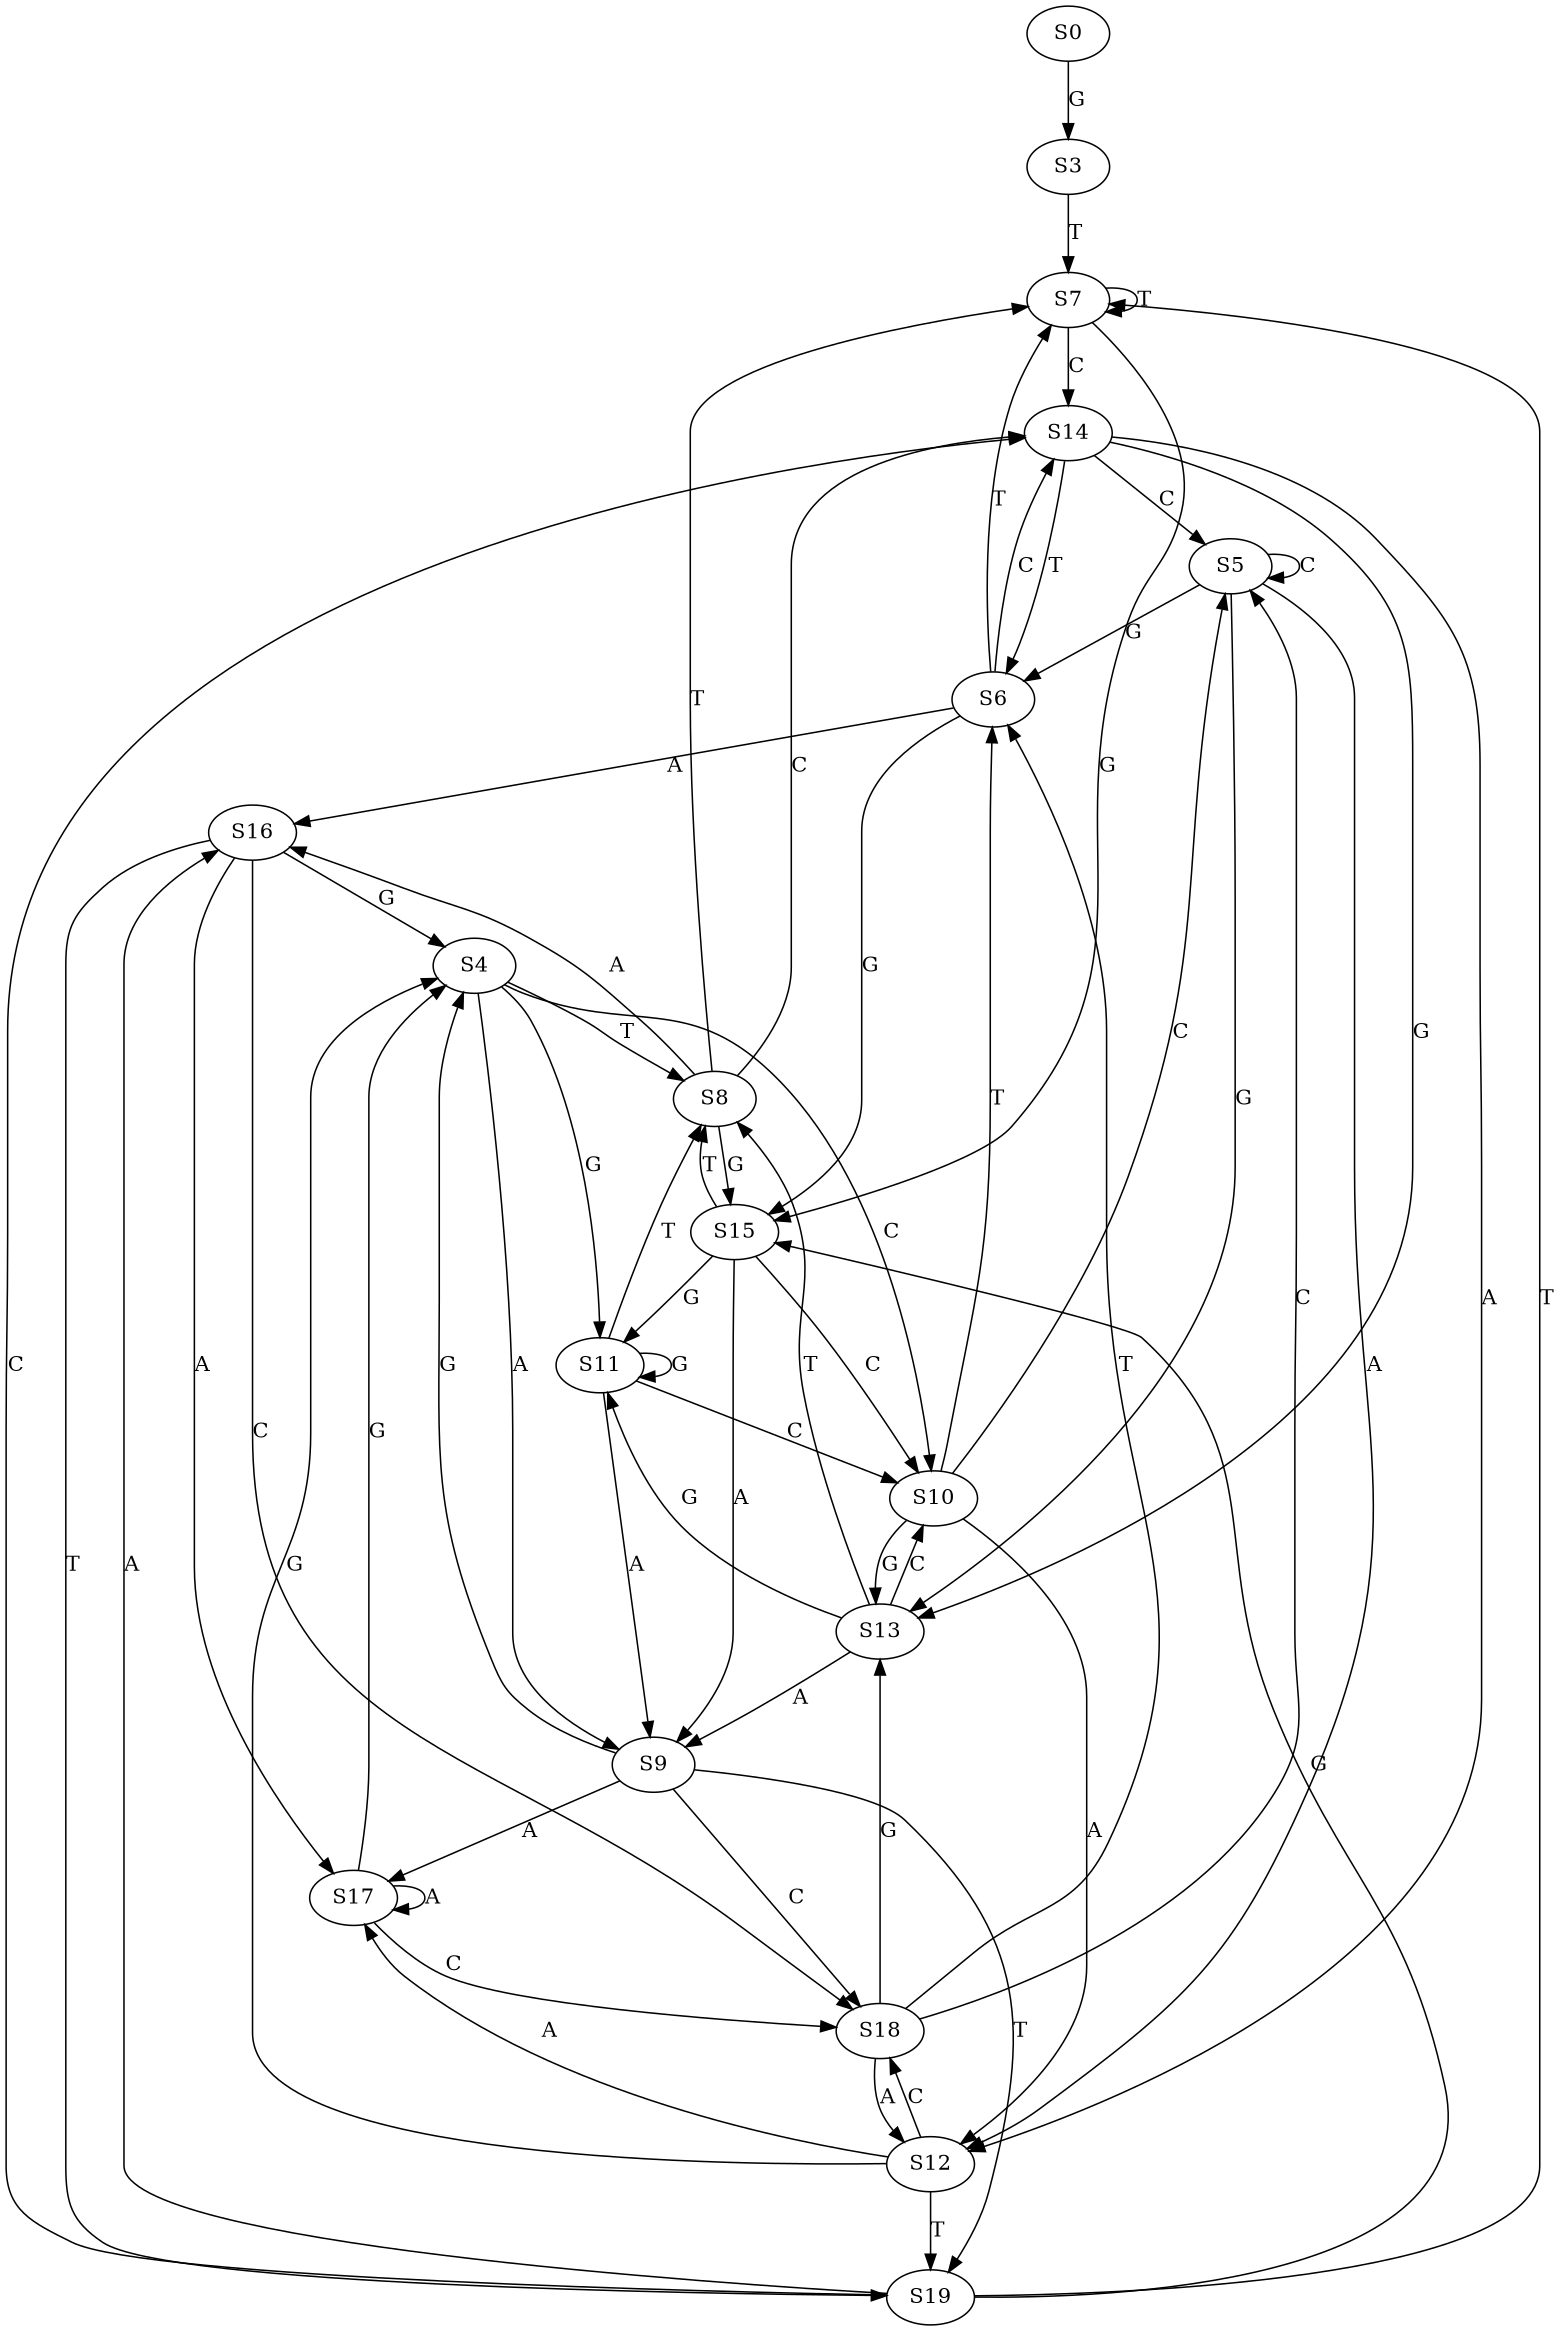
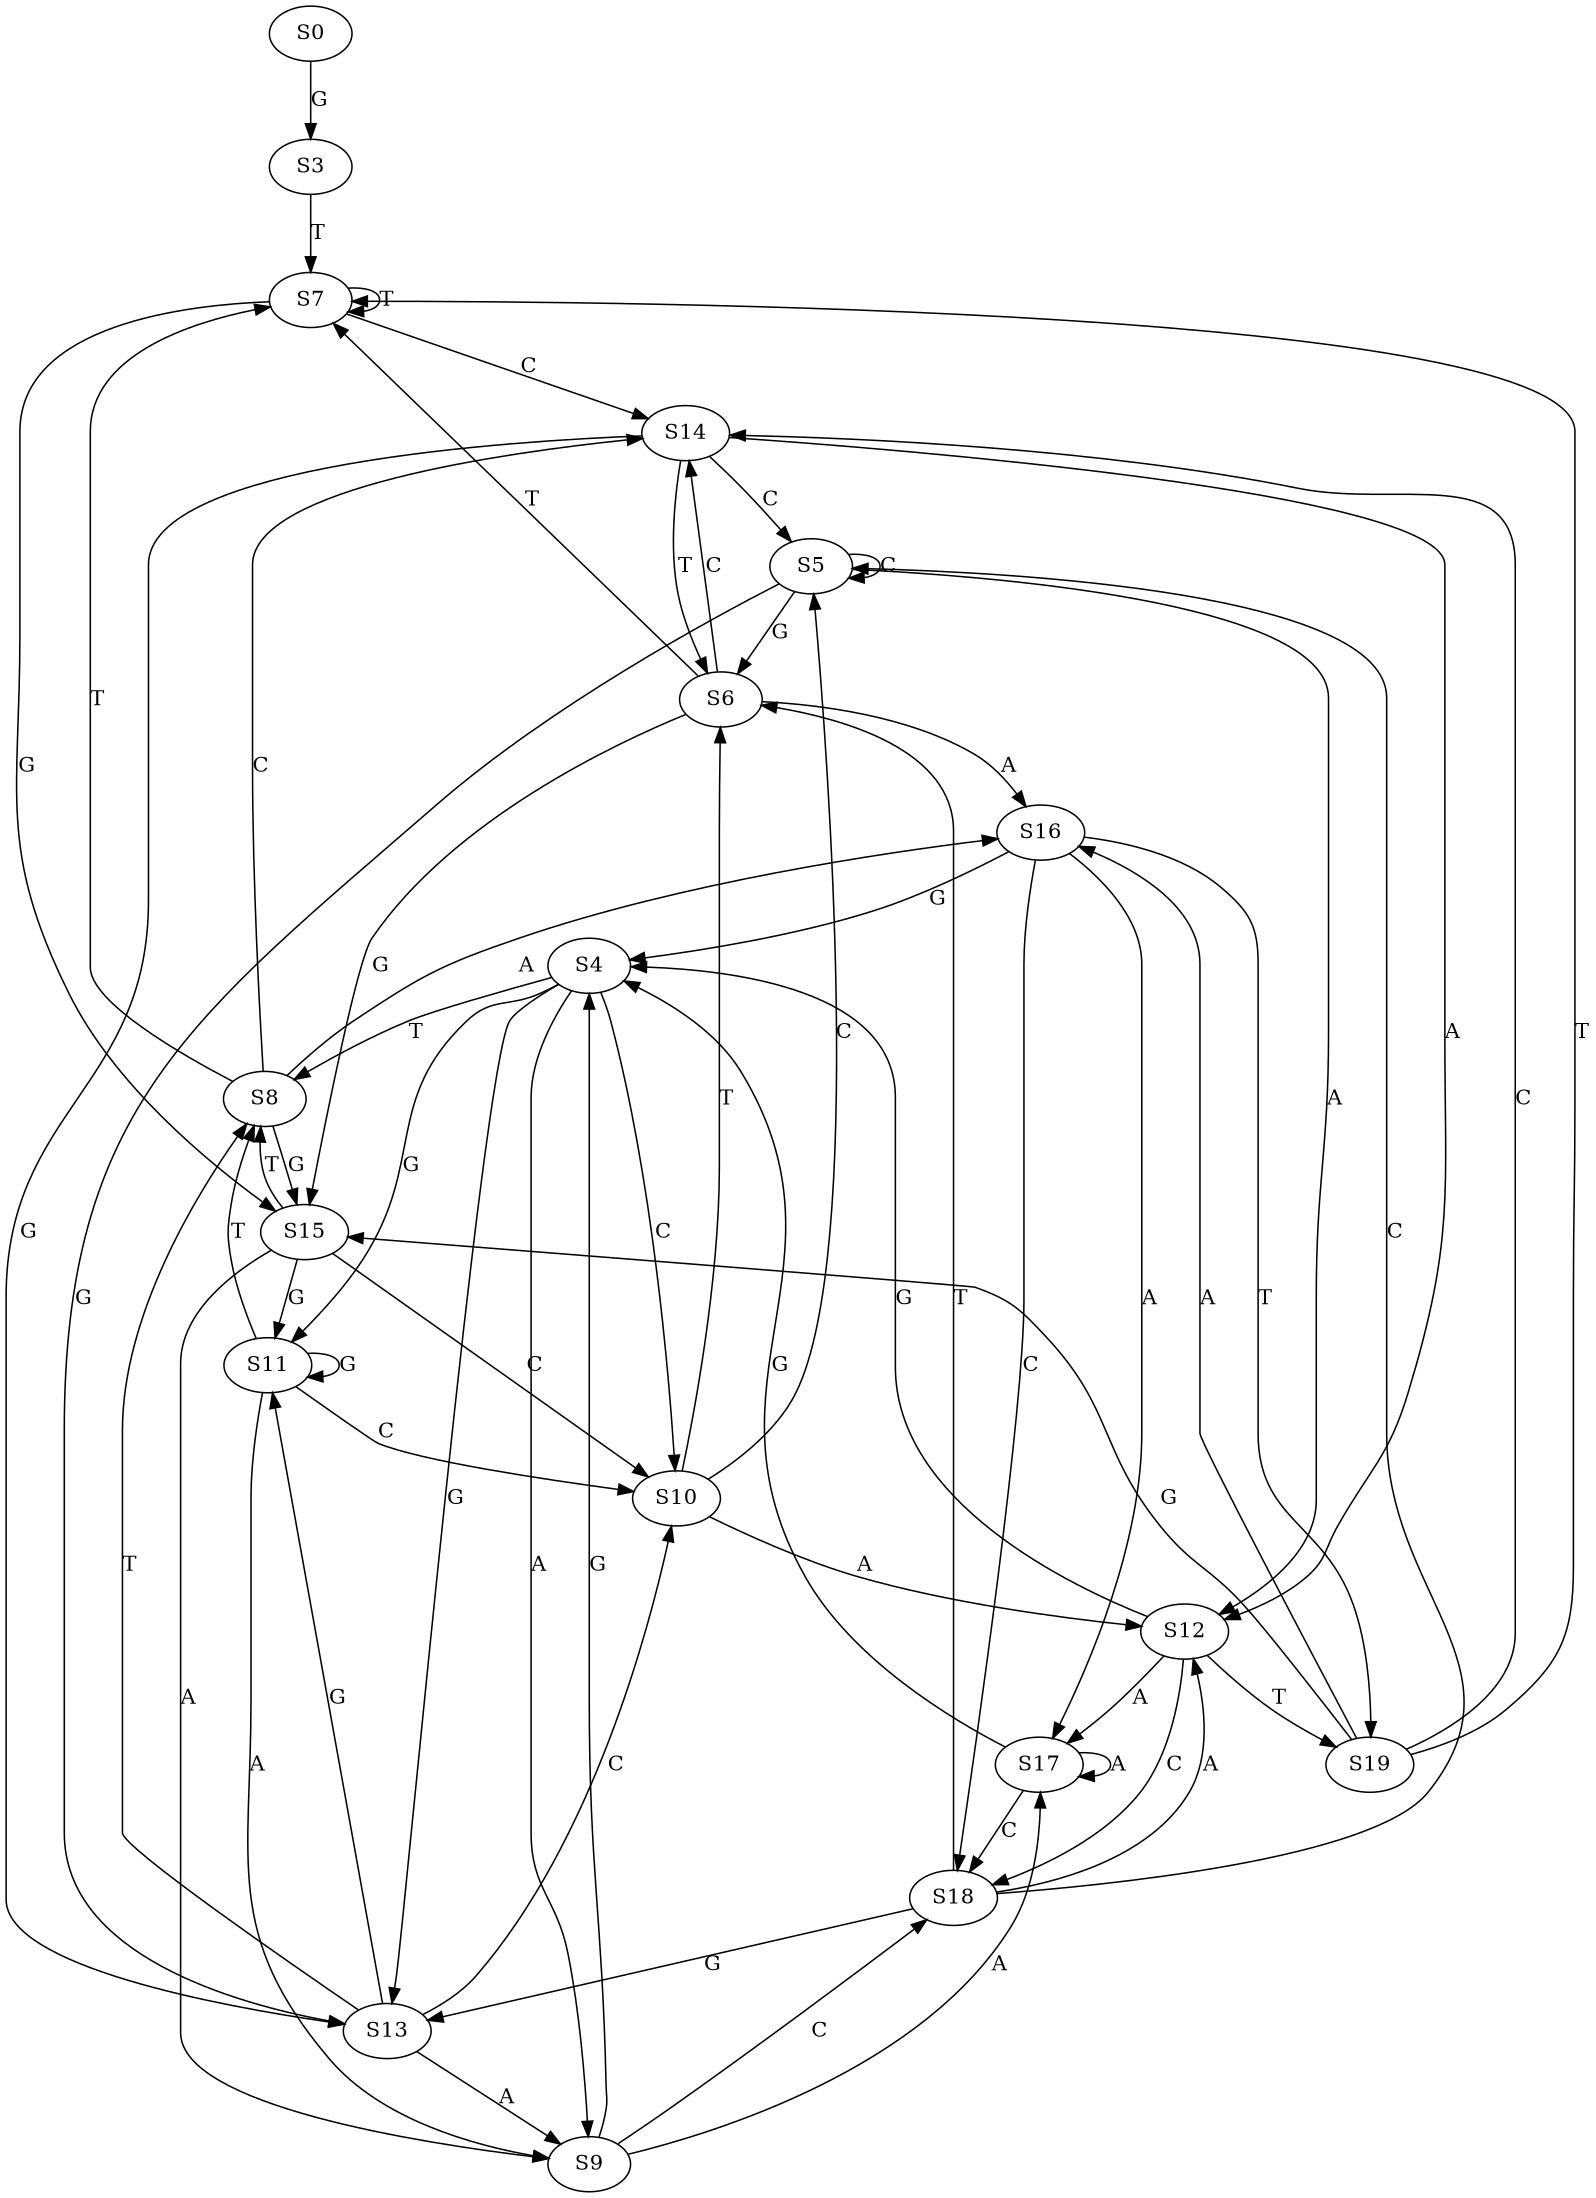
edge "S10" -> "S13": now "S4" -> "S13"
edge "S9" -> "S19": removed, label "T"
